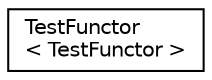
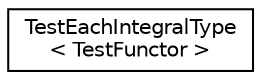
node "TestFunctor < TestFunctor >": label "TestFunctor < TestFunctor >" -> "TestEachIntegralType < TestFunctor >"
